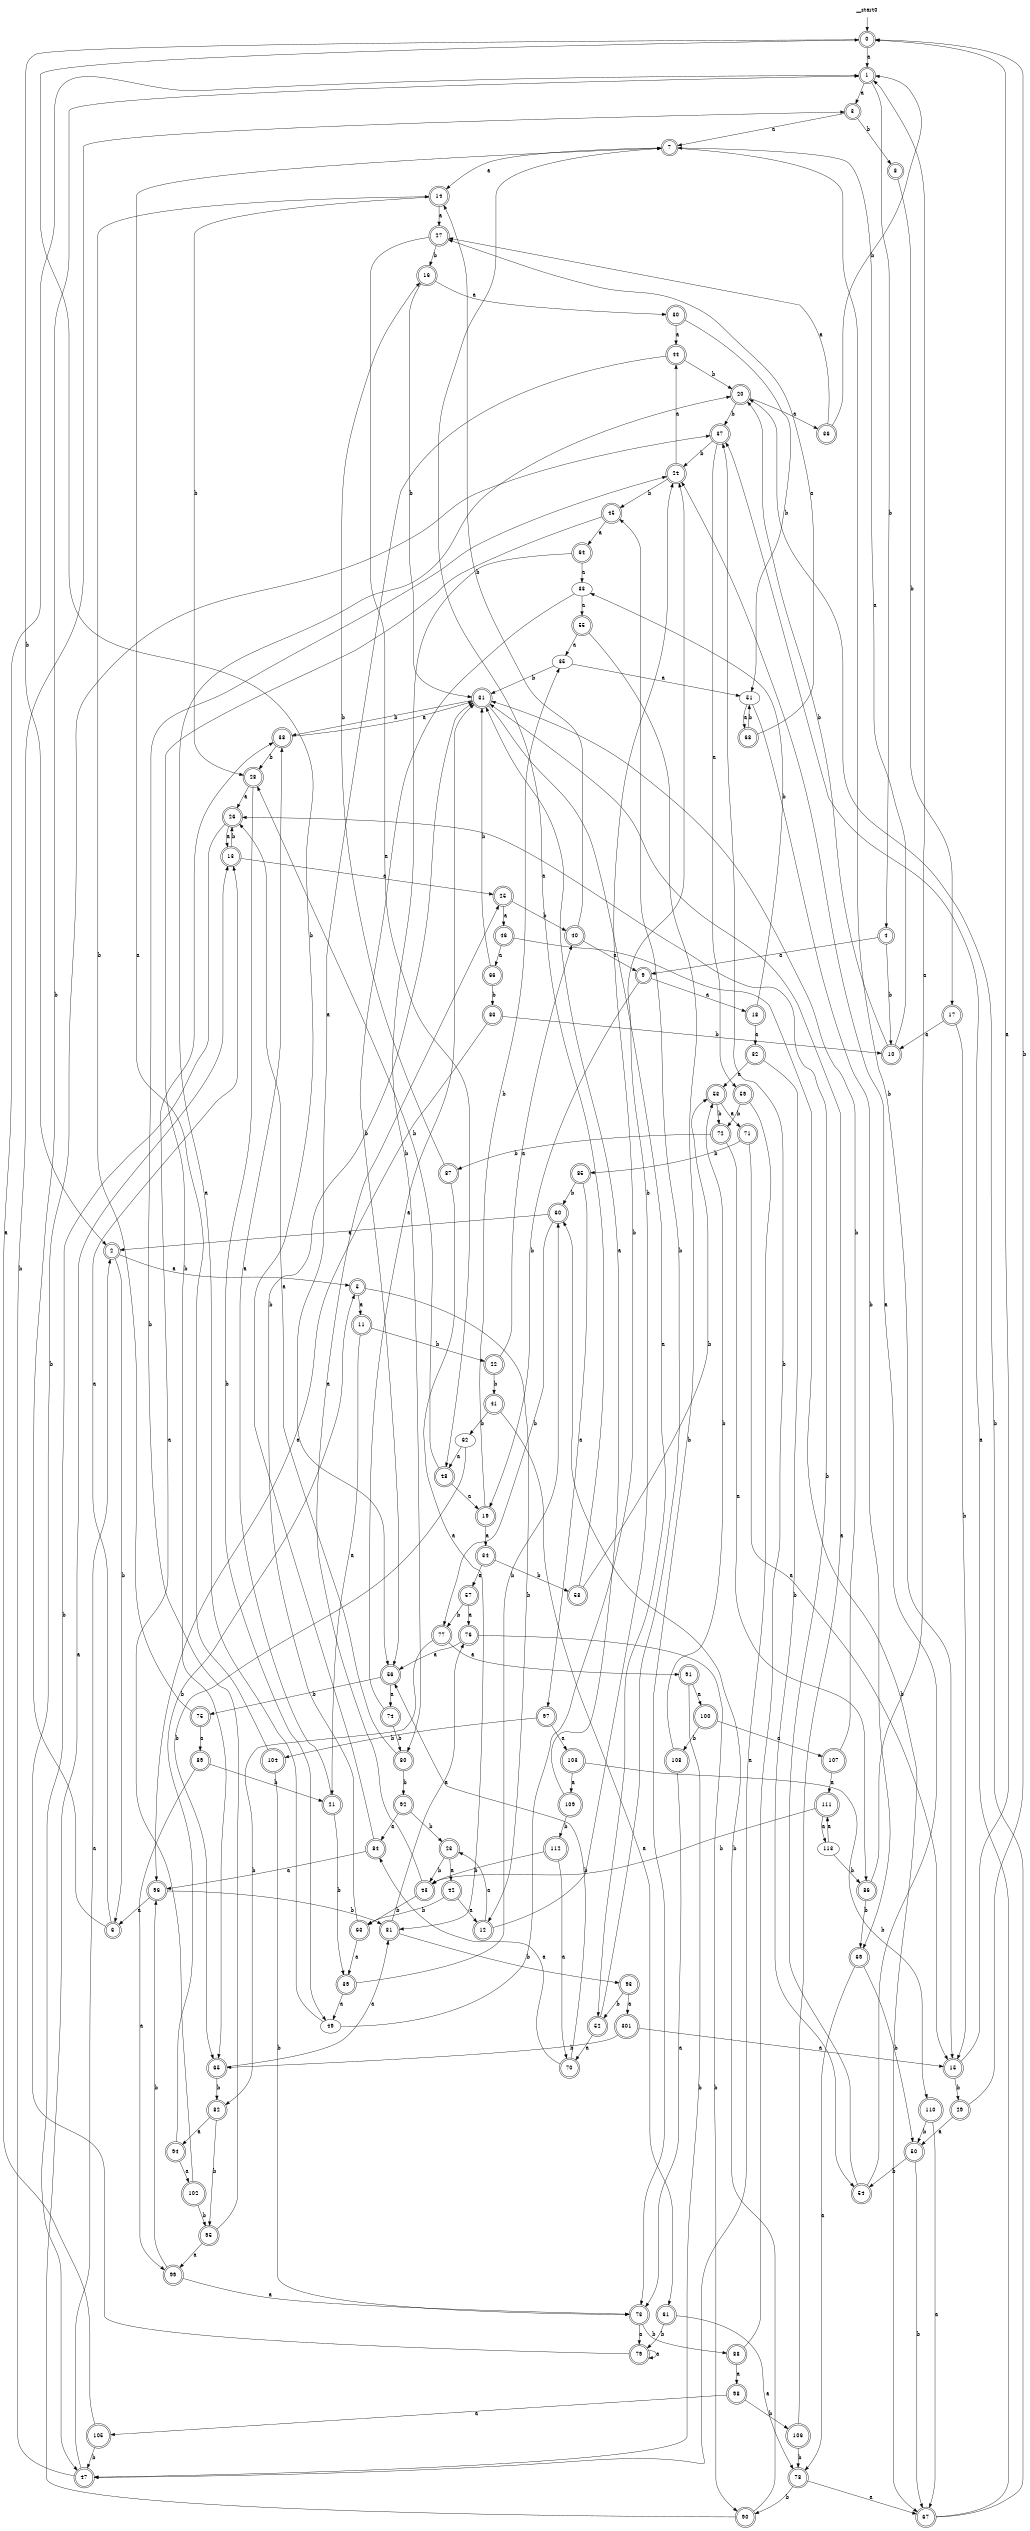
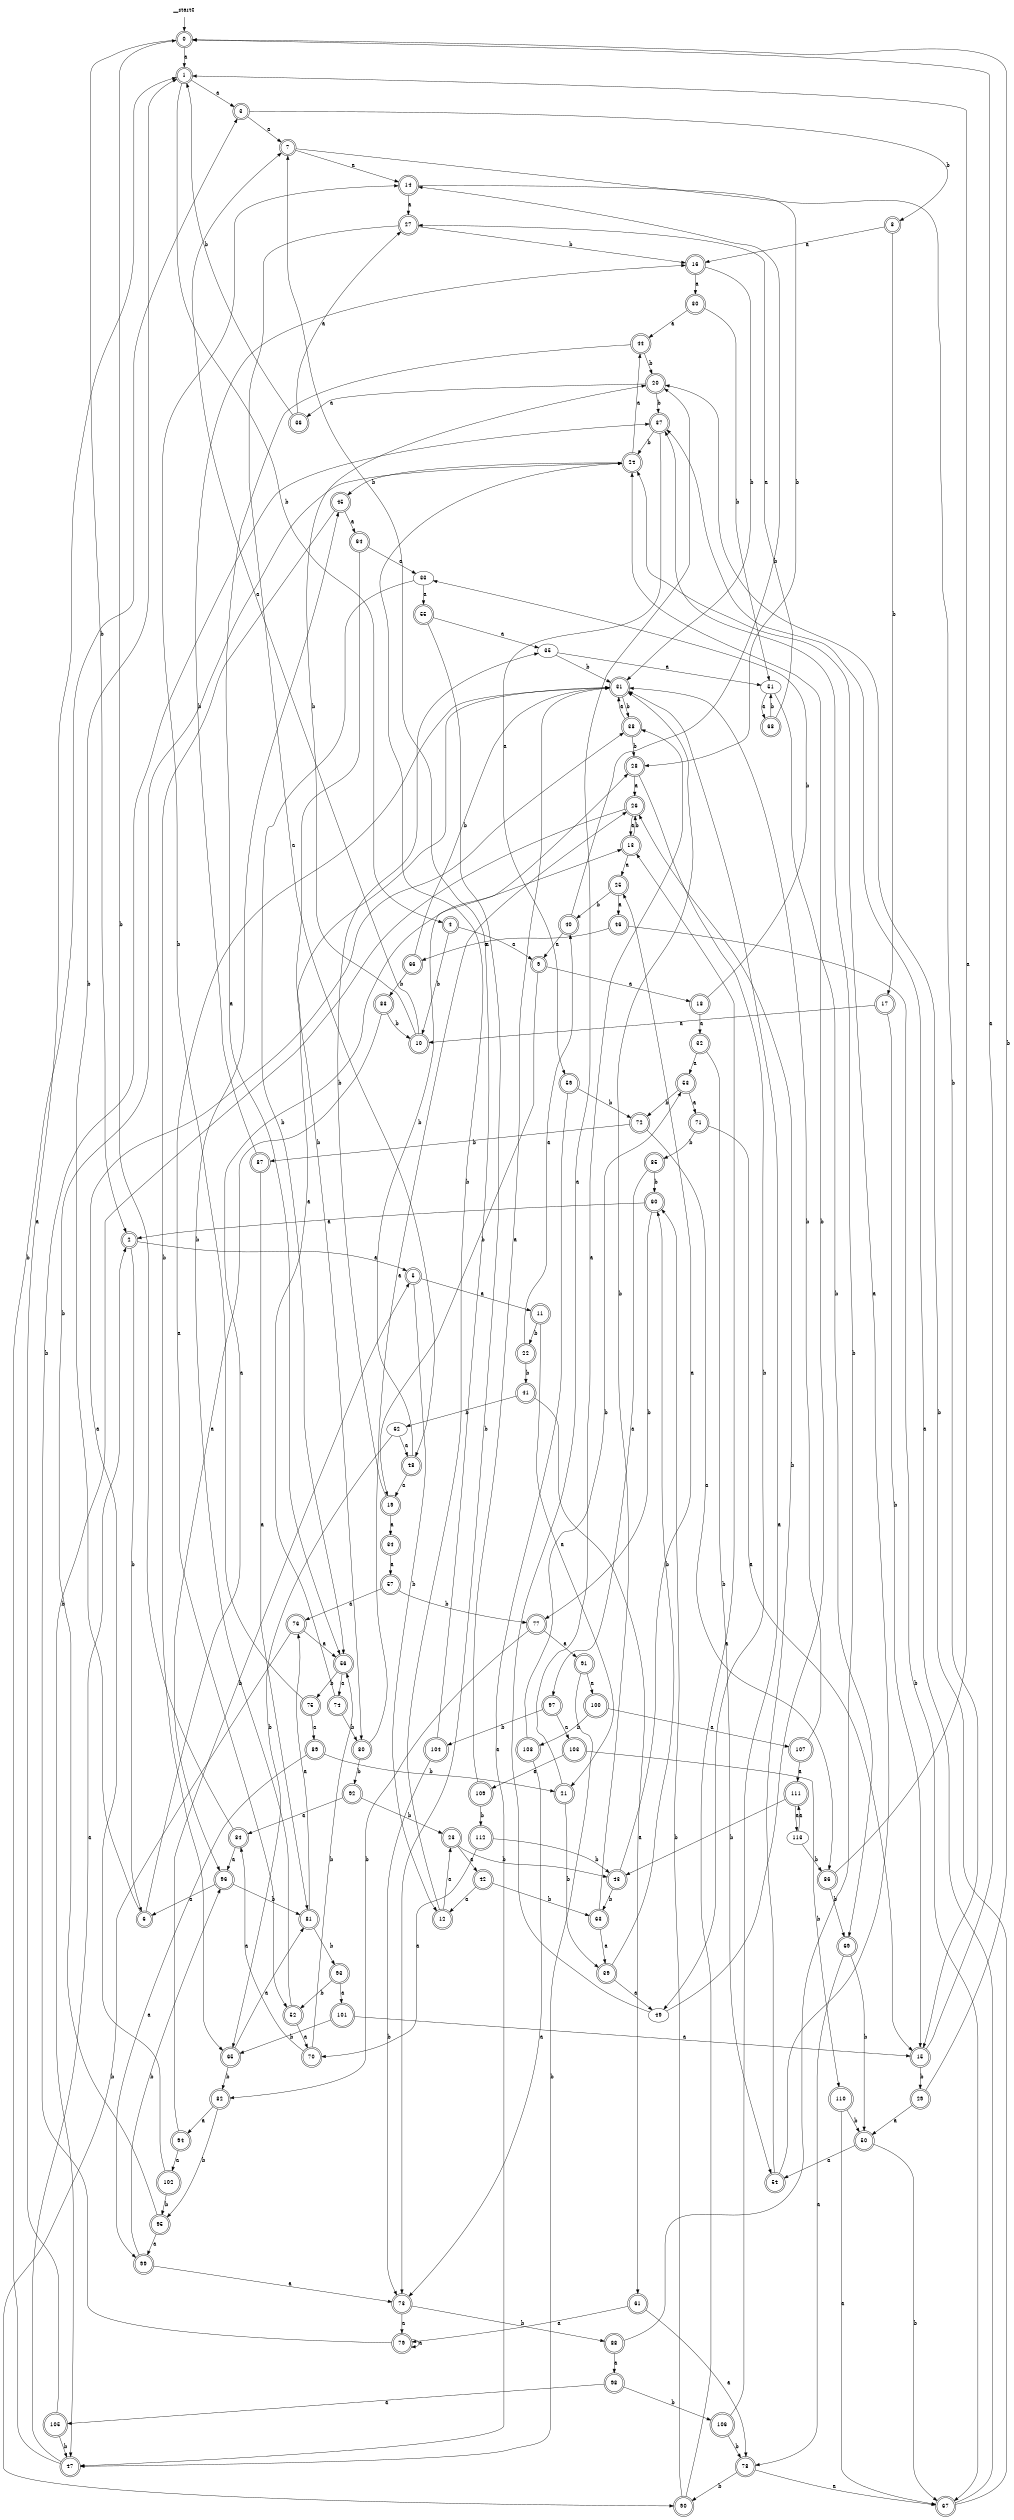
edge "8" -> "16": added, label "a"
node "58": removed
node "301": label "301" -> "101"
edge "50" -> "54": label "b" -> "a"
edge "61" -> "79": label "b" -> "a"
